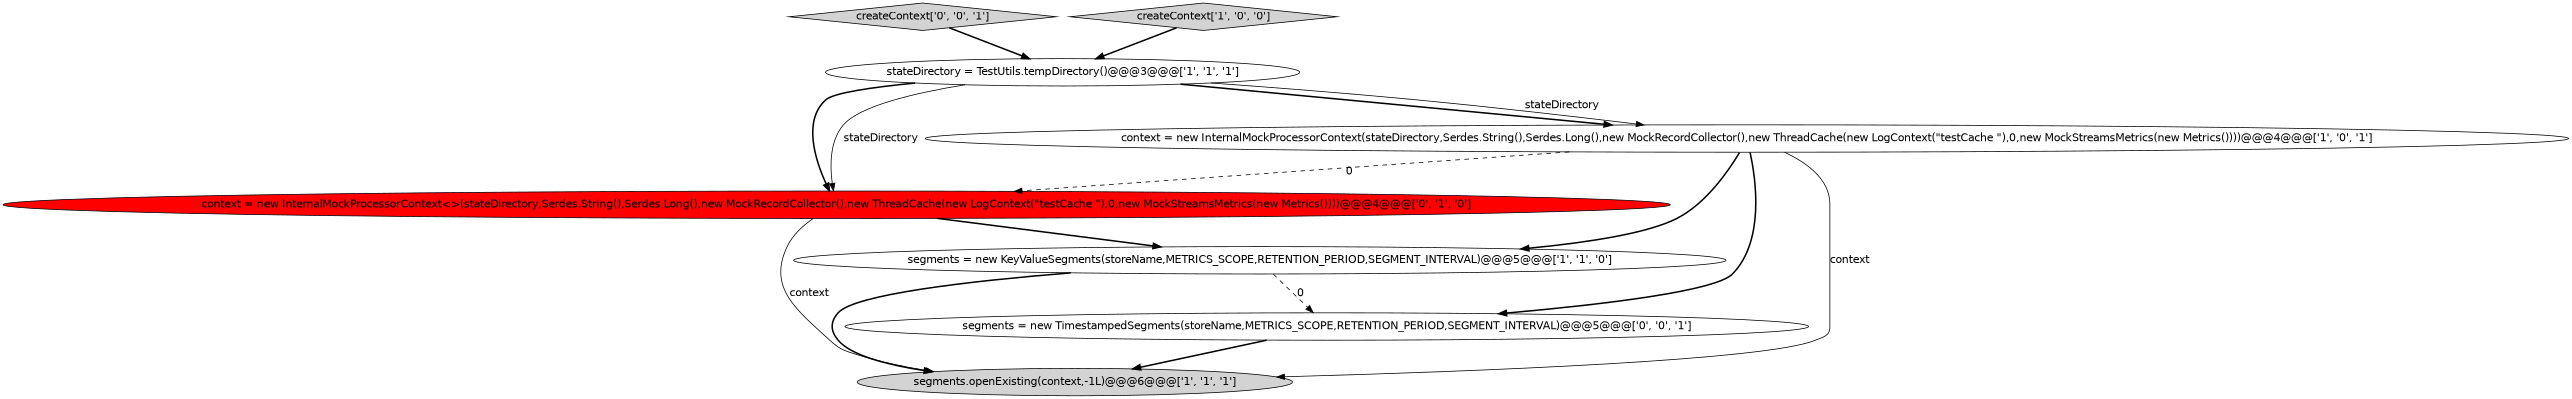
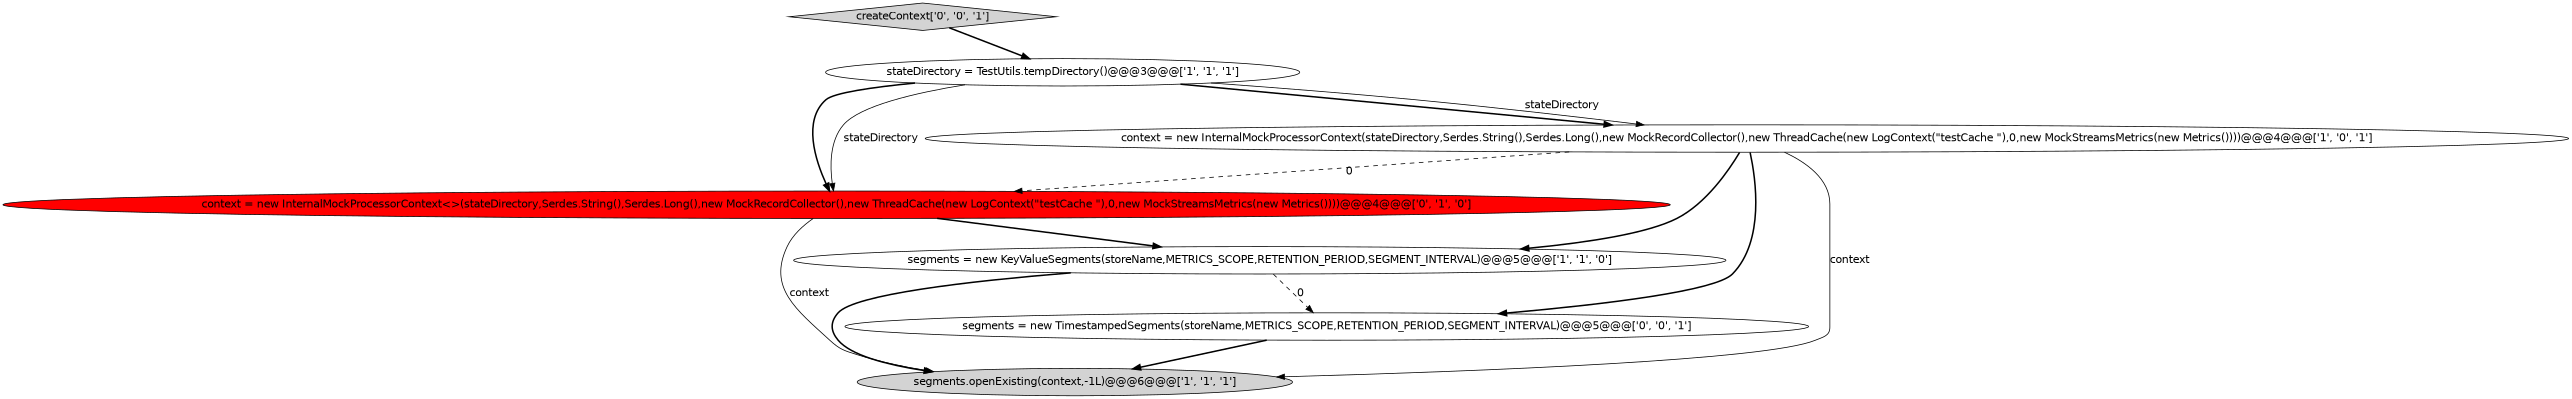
node "createContext['1', '0', '0']": removed
